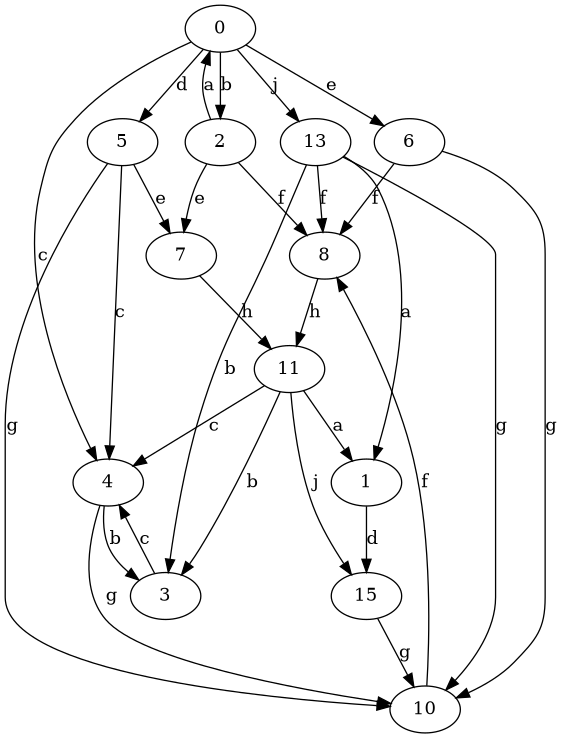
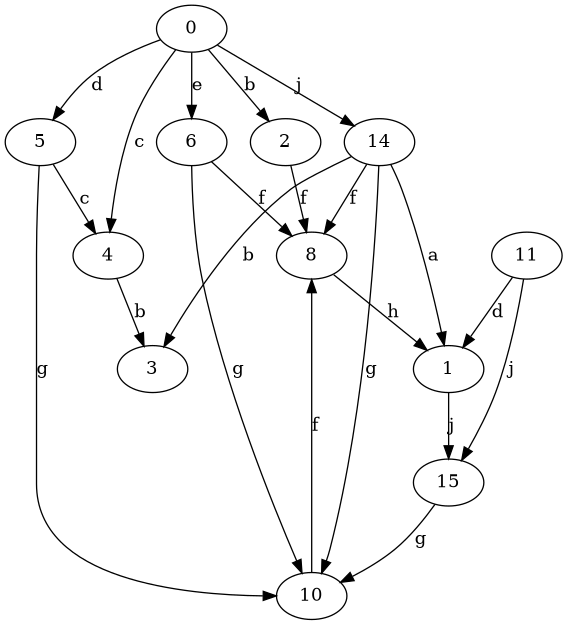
edge "2" -> "0": removed, label "a"
node "13": label "13" -> "14"
node "7": removed
edge "8" -> "11": now "8" -> "1"
edge "11" -> "4": removed, label "c"
edge "11" -> "1": label "a" -> "d"
edge "11" -> "3": removed, label "b"
edge "1" -> "15": label "d" -> "j"
edge "3" -> "4": removed, label "c"
edge "4" -> "10": removed, label "g"
